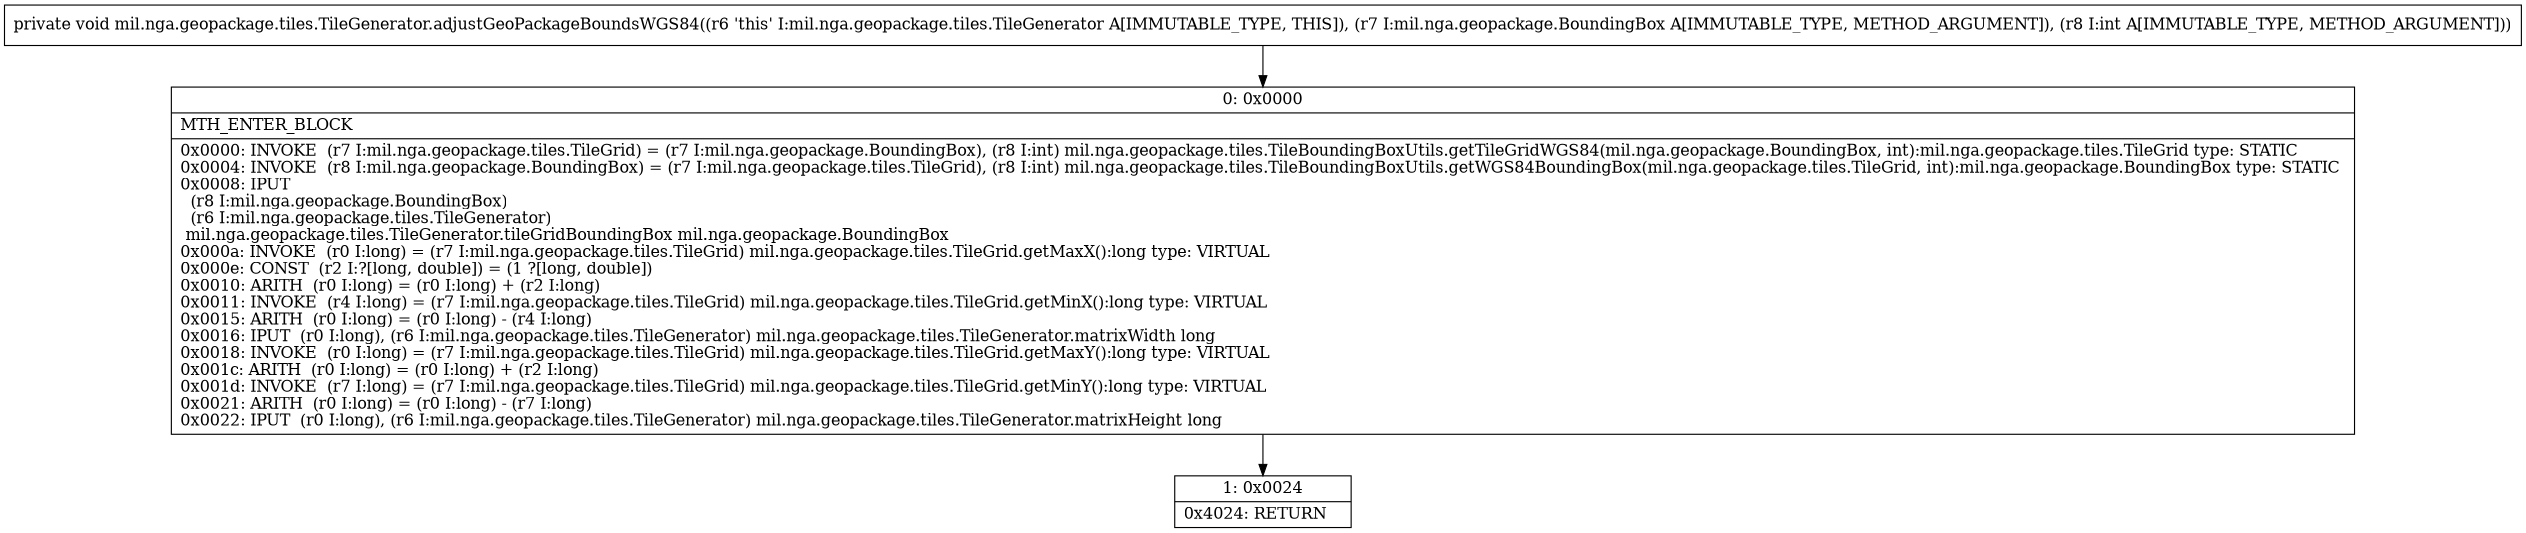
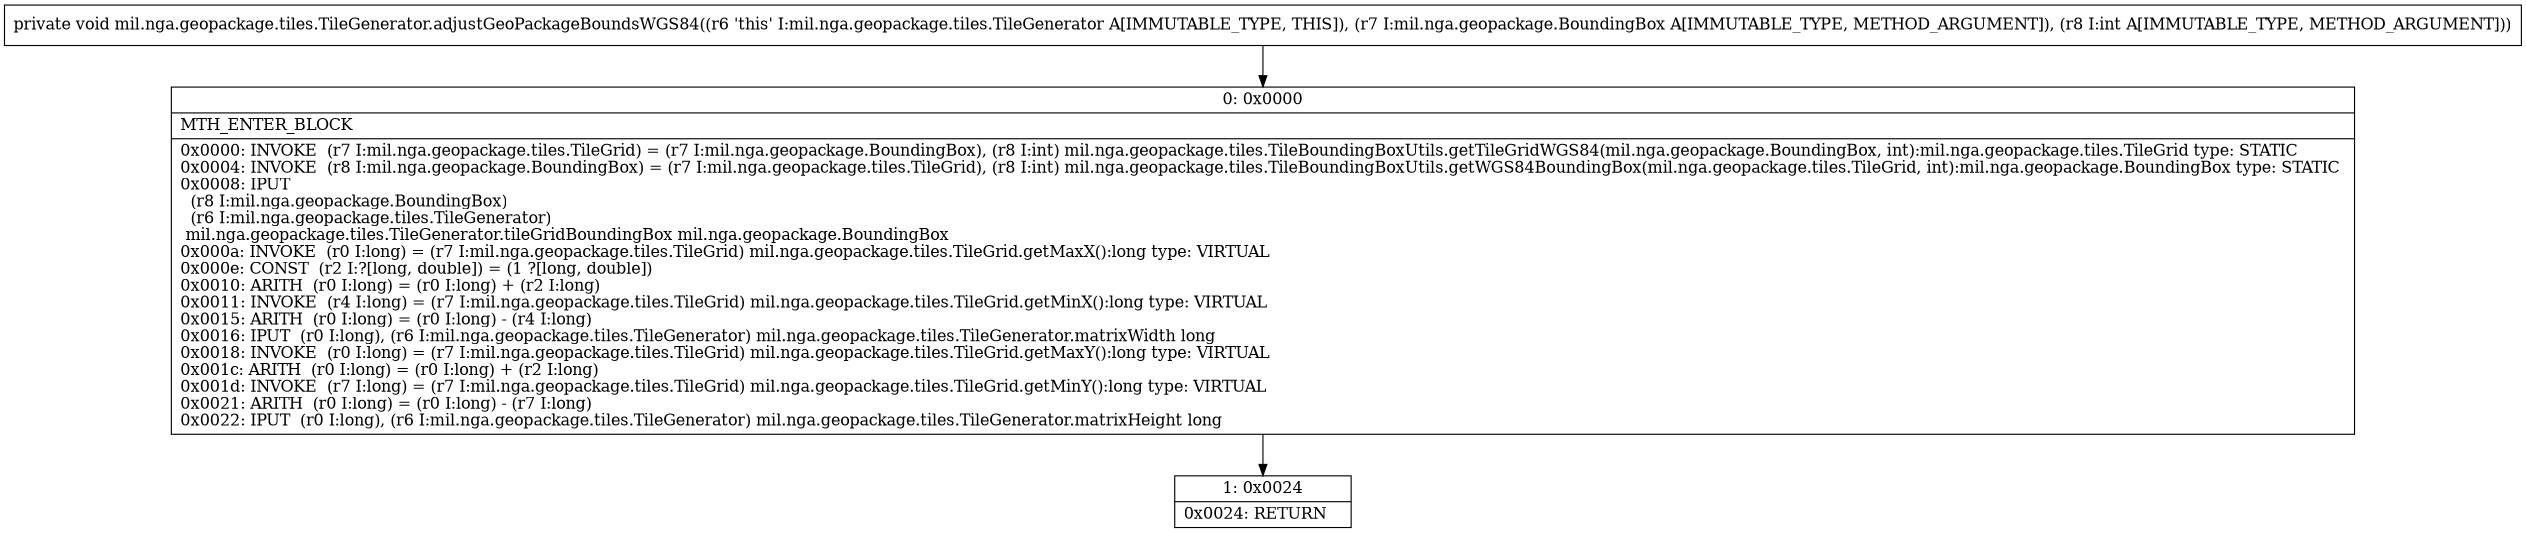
node "1: 0x0024": text "0x4024: RETURN" -> "0x0024: RETURN"
